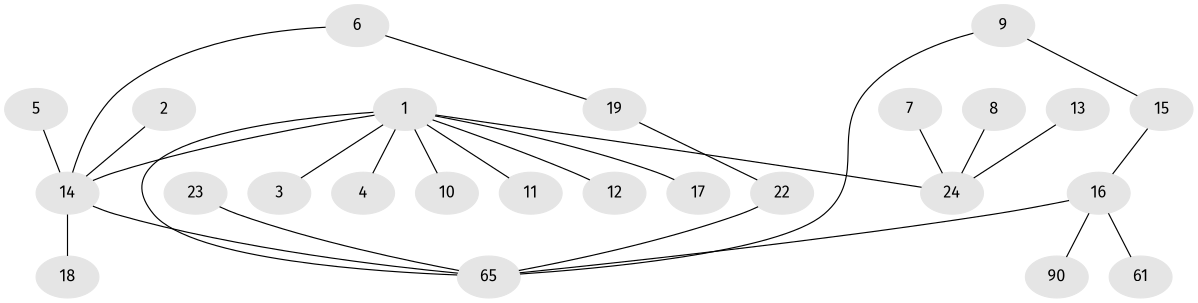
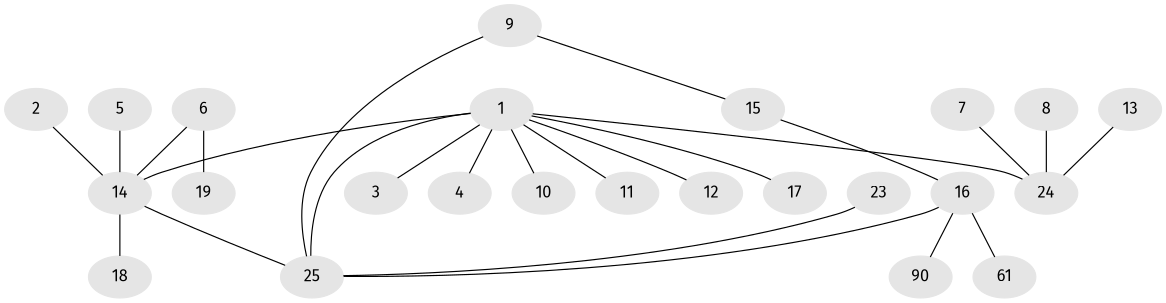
node "22": removed
node "65": label "65" -> "25"
